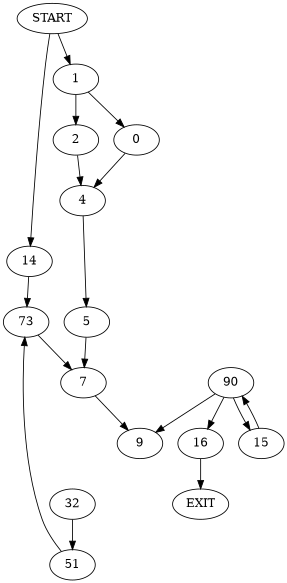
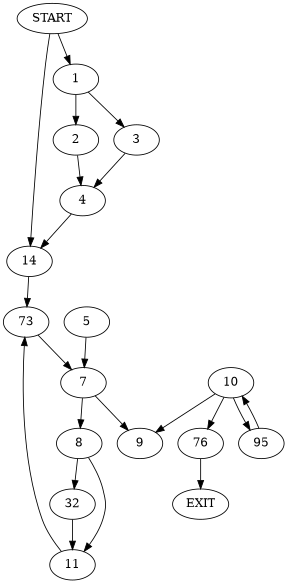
node "0": label "0" -> "3"
edge "4" -> "5": now "4" -> "14"
node "90": label "90" -> "10"
node "8": added
node "16": label "16" -> "76"
node "15": label "15" -> "95"
node "51": label "51" -> "11"
